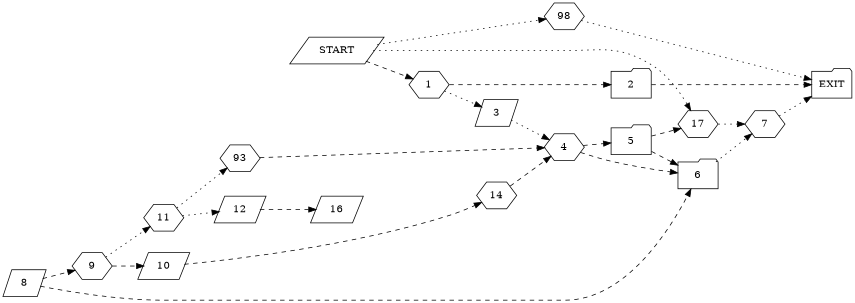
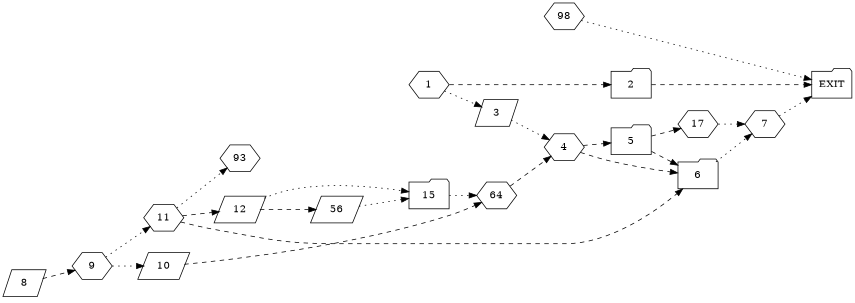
node "START": removed
edge "93" -> "4": removed
node "15": added
node "14": label "14" -> "64"
node "16": label "16" -> "56"
edge "11" -> "12": style dotted -> dashed
edge "9" -> "10": style dashed -> dotted
edge "8" -> "6": now "11" -> "6"
